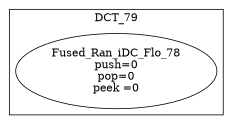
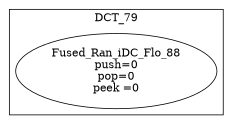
node "Fused_Ran_iDC_Flo_78 push=0 pop=0 peek =0": label "Fused_Ran_iDC_Flo_78 push=0 pop=0 peek =0" -> "Fused_Ran_iDC_Flo_88 push=0 pop=0 peek =0"
